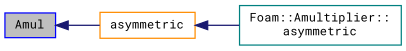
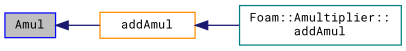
node "asymmetric": label "asymmetric" -> "addAmul"
node "Foam::Amultiplier:: asymmetric": label "Foam::Amultiplier:: asymmetric" -> "Foam::Amultiplier:: addAmul"
